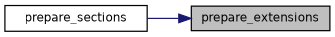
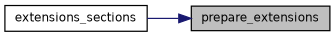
node "prepare_sections": label "prepare_sections" -> "extensions_sections"
